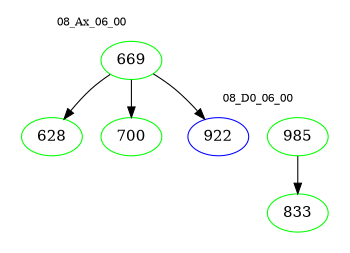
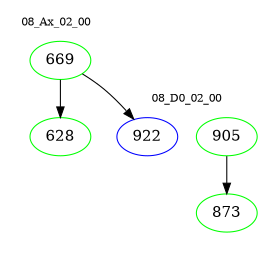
cluster "08_Ax_06_00": label "08_Ax_06_00" -> "08_Ax_02_00"
cluster "08_D0_06_00": label "08_D0_06_00" -> "08_D0_02_00"
node "700": removed
node "985": label "985" -> "905"
node "833": label "833" -> "873"
